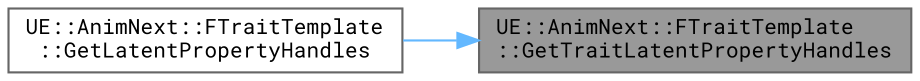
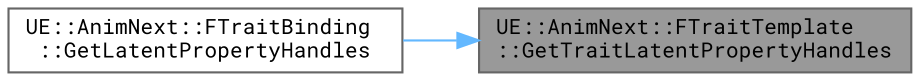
node "UE::AnimNext::FTraitTemplate ::GetLatentPropertyHandles": label "UE::AnimNext::FTraitTemplate ::GetLatentPropertyHandles" -> "UE::AnimNext::FTraitBinding ::GetLatentPropertyHandles"
